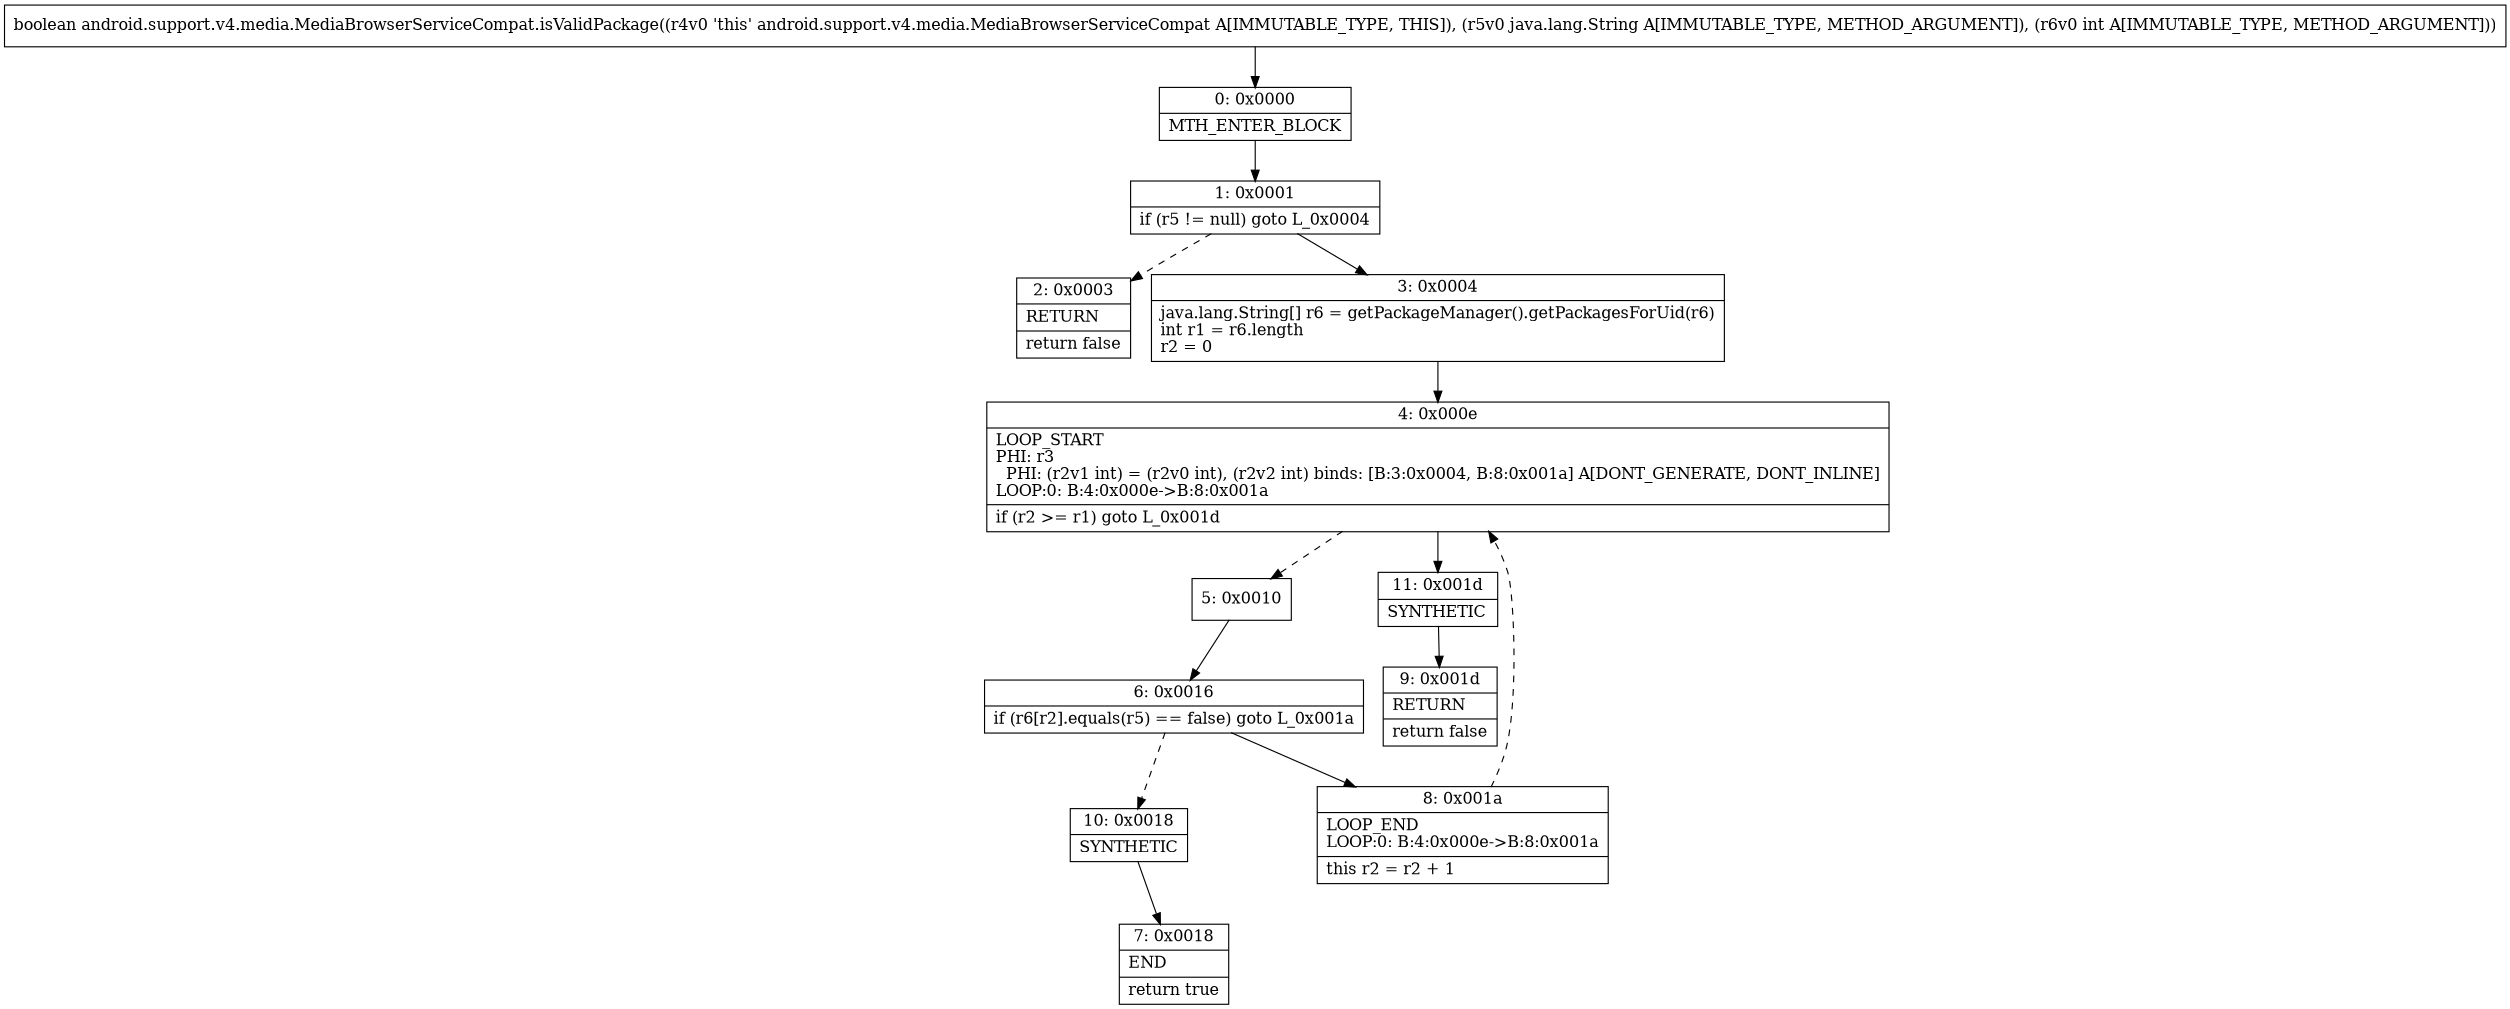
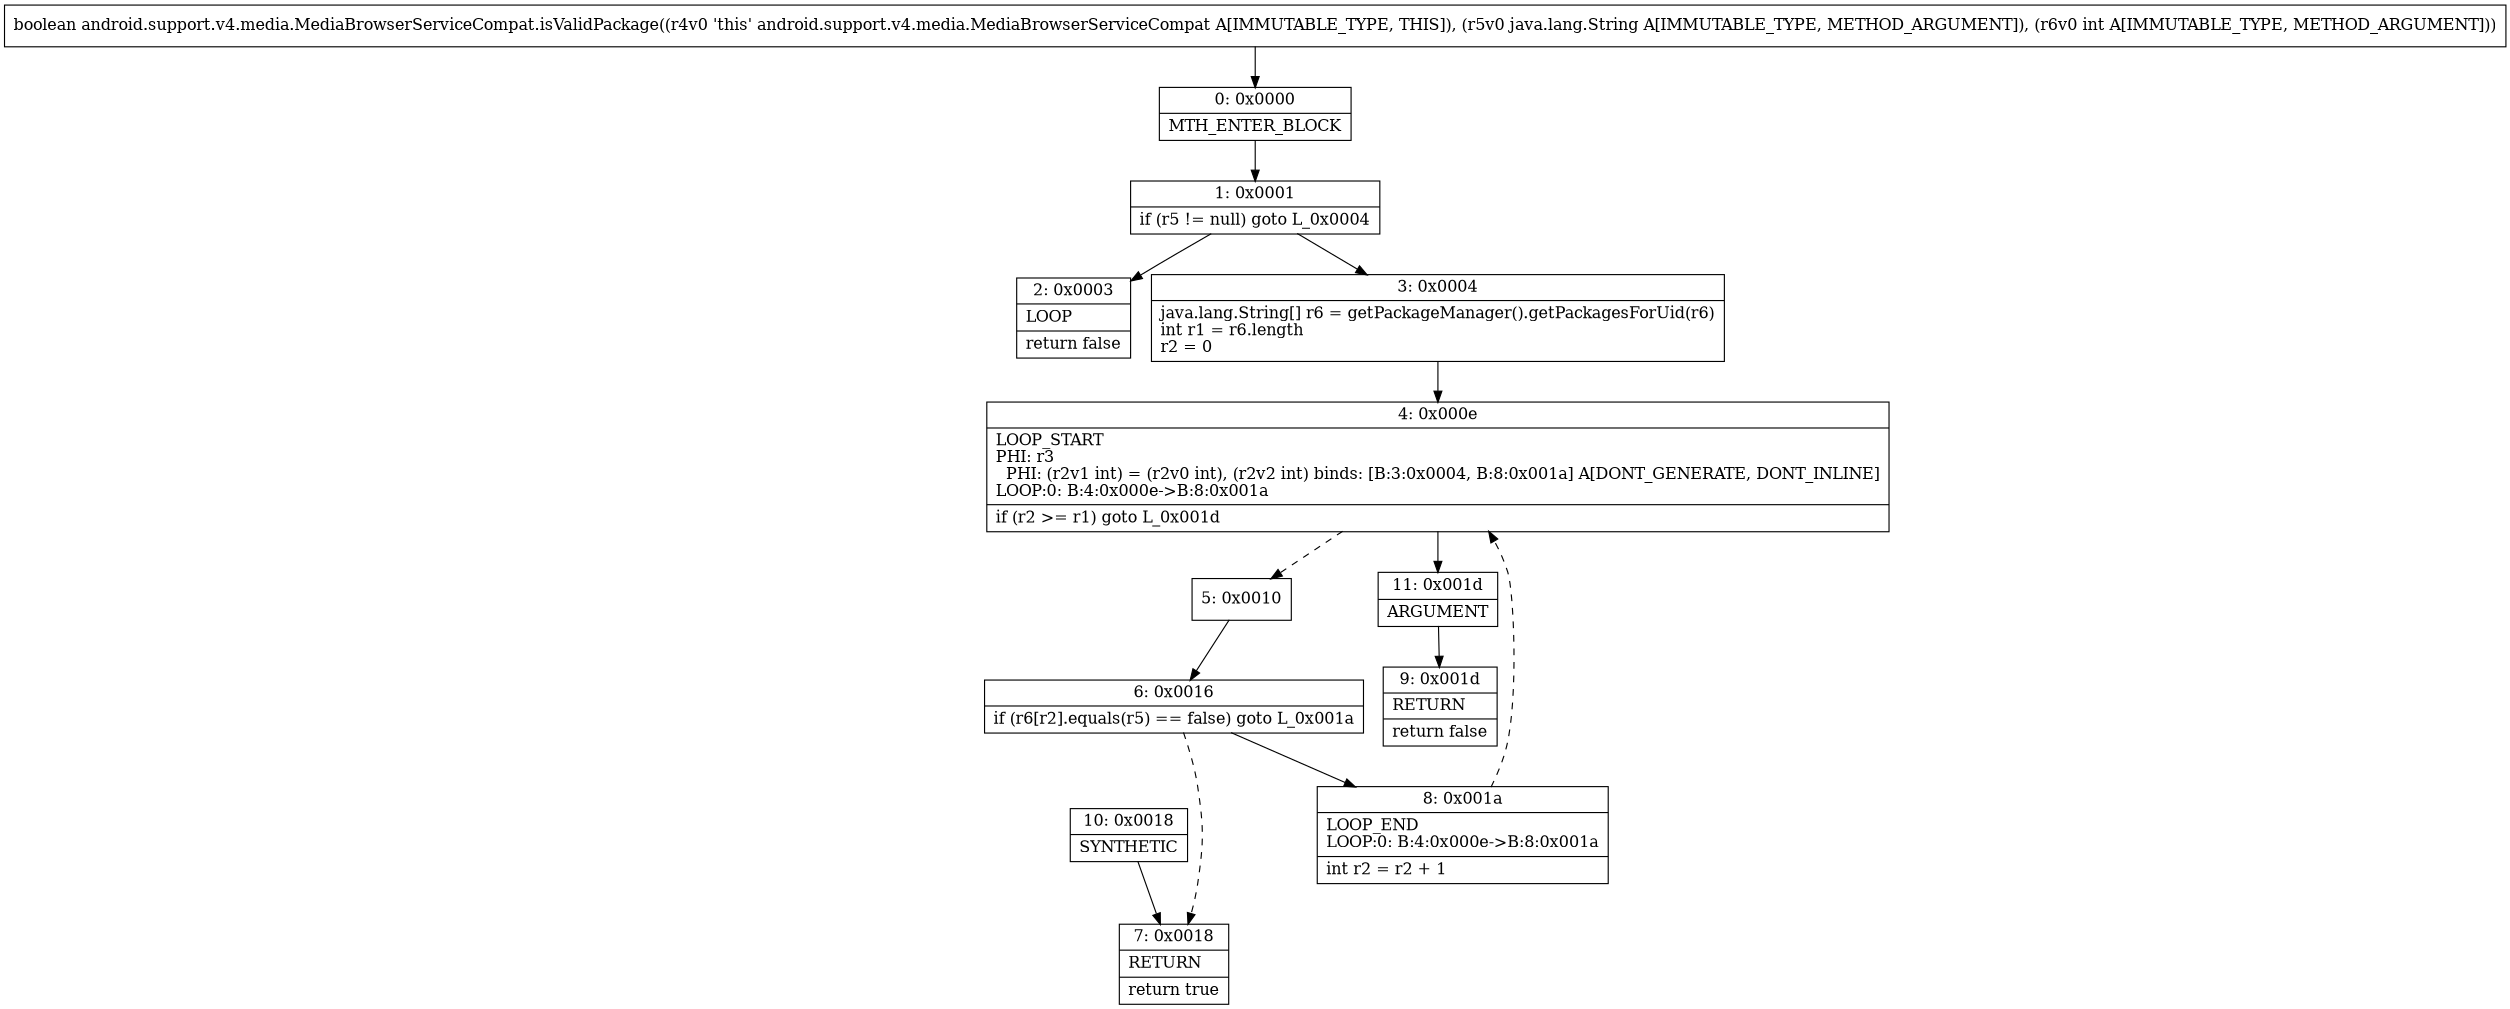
edge "1: 0x0001" -> "2: 0x0003": style dashed -> solid
node "2: 0x0003": text "RETURN" -> "LOOP"
node "11: 0x001d": text "SYNTHETIC" -> "ARGUMENT"
edge "6: 0x0016" -> "10: 0x0018": now "6: 0x0016" -> "7: 0x0018"
node "8: 0x001a": text "this r2 = r2 + 1" -> "int r2 = r2 + 1"
node "7: 0x0018": text "END" -> "RETURN"
